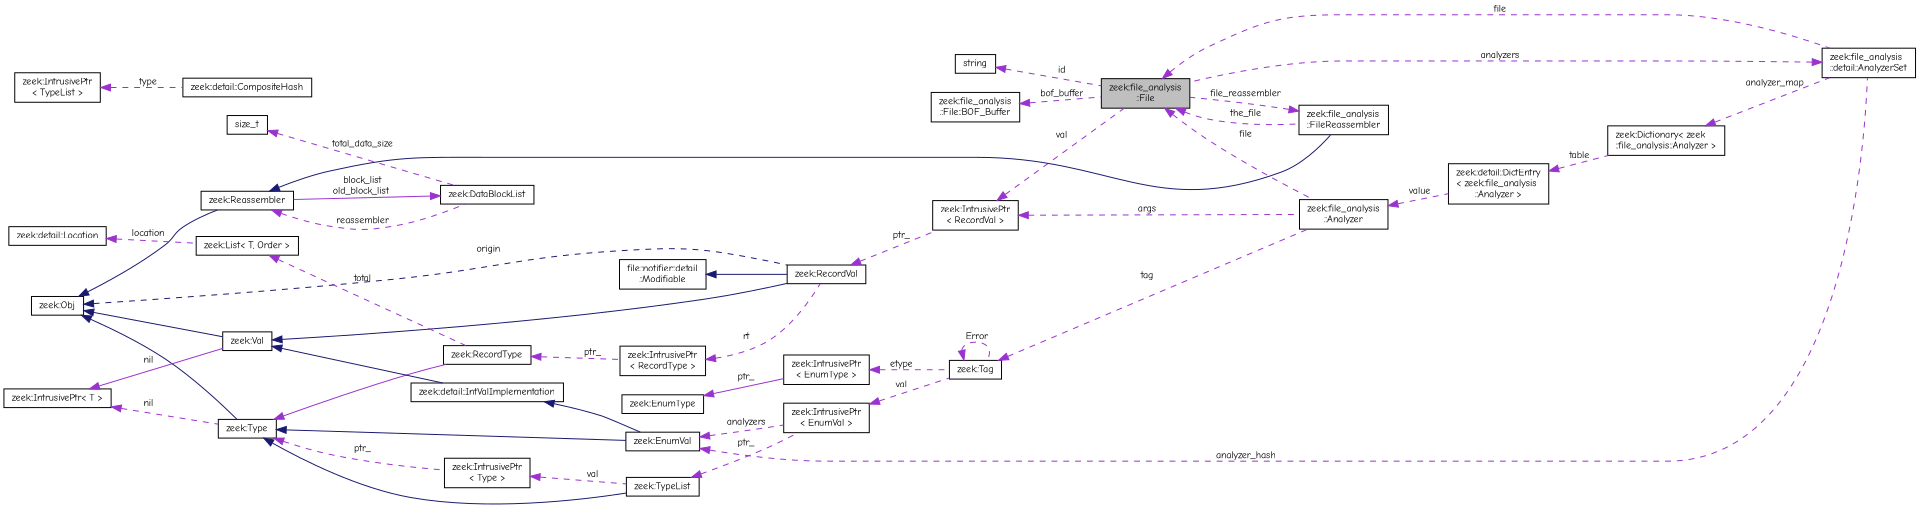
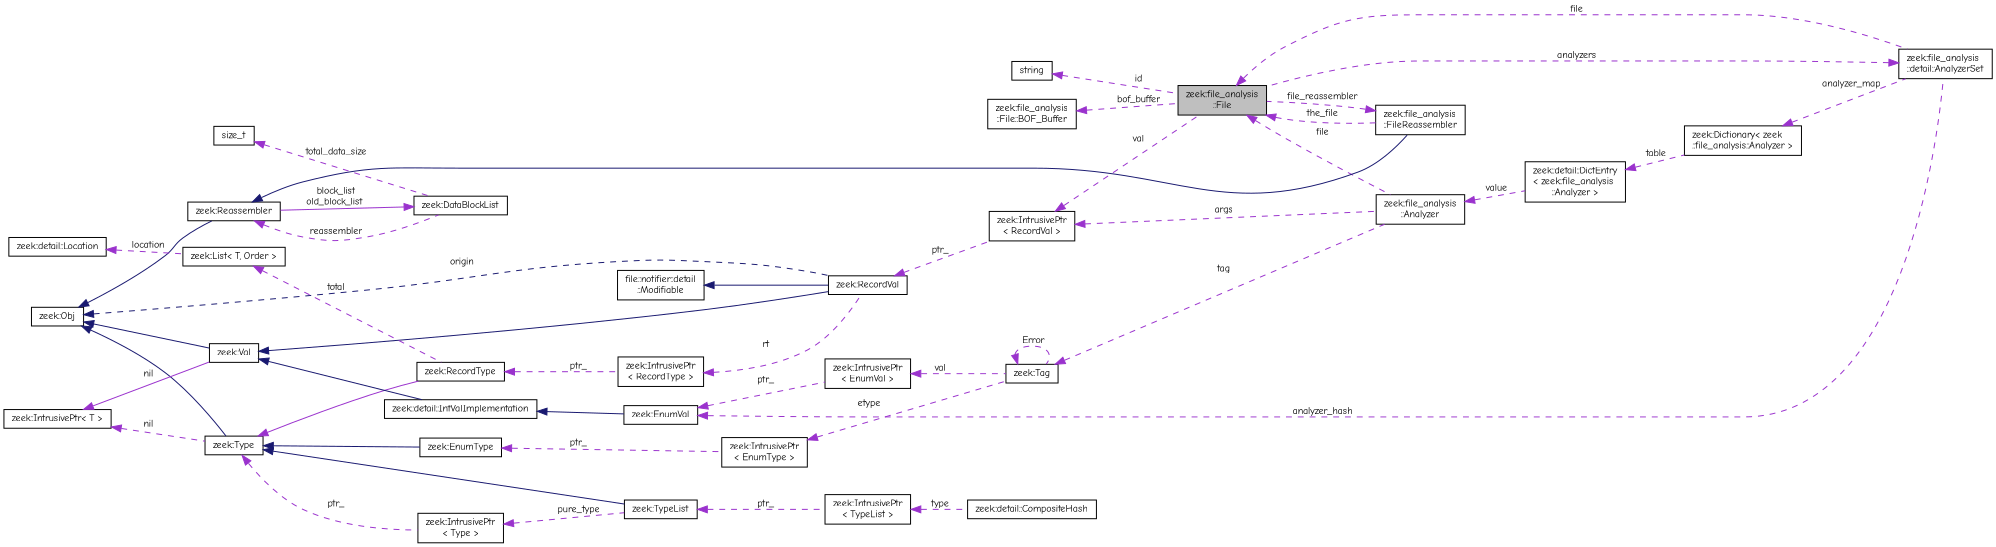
edge "zeek::IntrusivePtr < EnumType >" -> "zeek::EnumType": style solid -> dashed
edge "zeek::IntrusivePtr < EnumVal >" -> "zeek::EnumVal": label " analyzers" -> " ptr_"
edge "zeek::EnumVal" -> "zeek::Type": now "zeek::EnumType" -> "zeek::Type"
edge "zeek::IntrusivePtr < EnumVal >" -> "zeek::TypeList": now "zeek::IntrusivePtr < TypeList >" -> "zeek::TypeList"
edge "zeek::TypeList" -> "zeek::IntrusivePtr < Type >": label " val" -> " pure_type"
